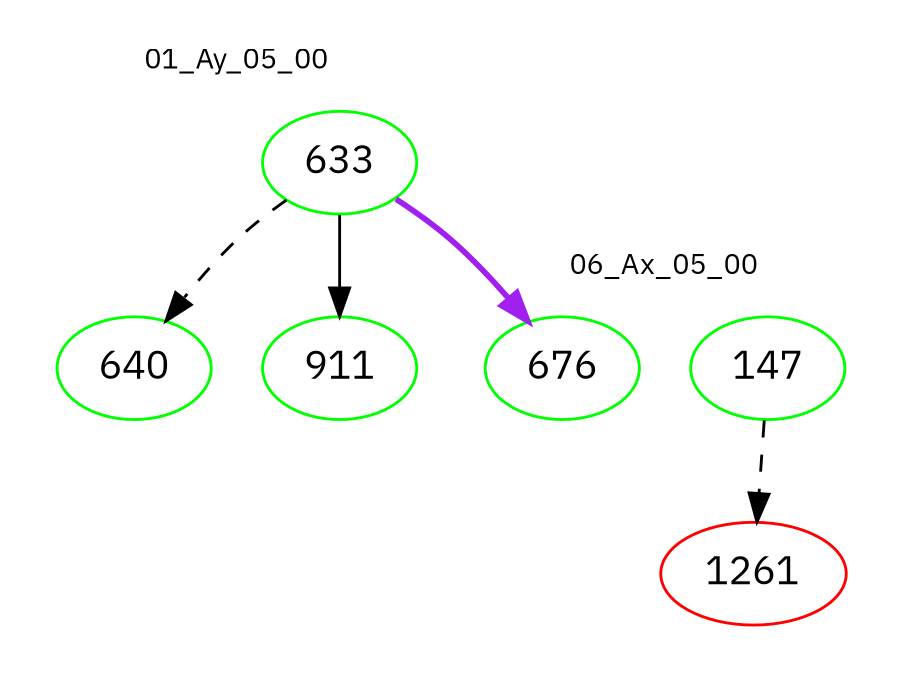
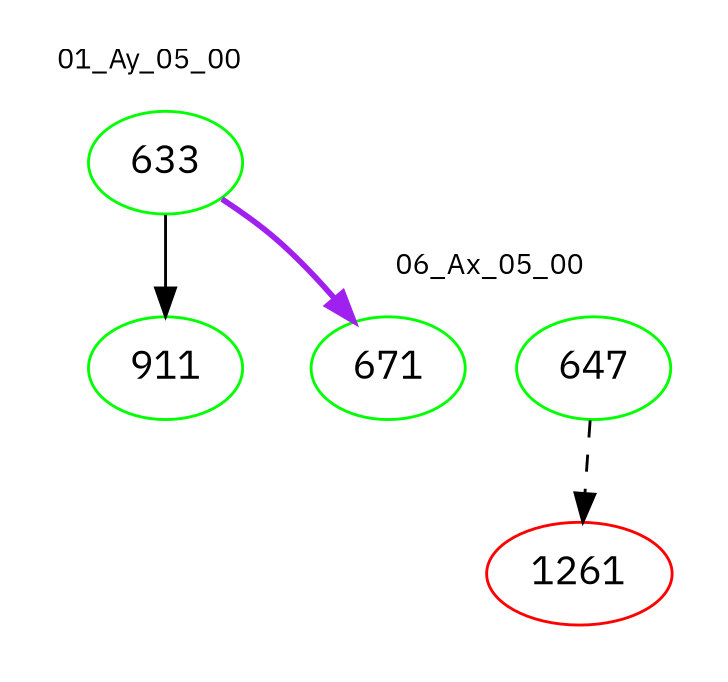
node "640": removed
node "676": label "676" -> "671"
node "147": label "147" -> "647"
